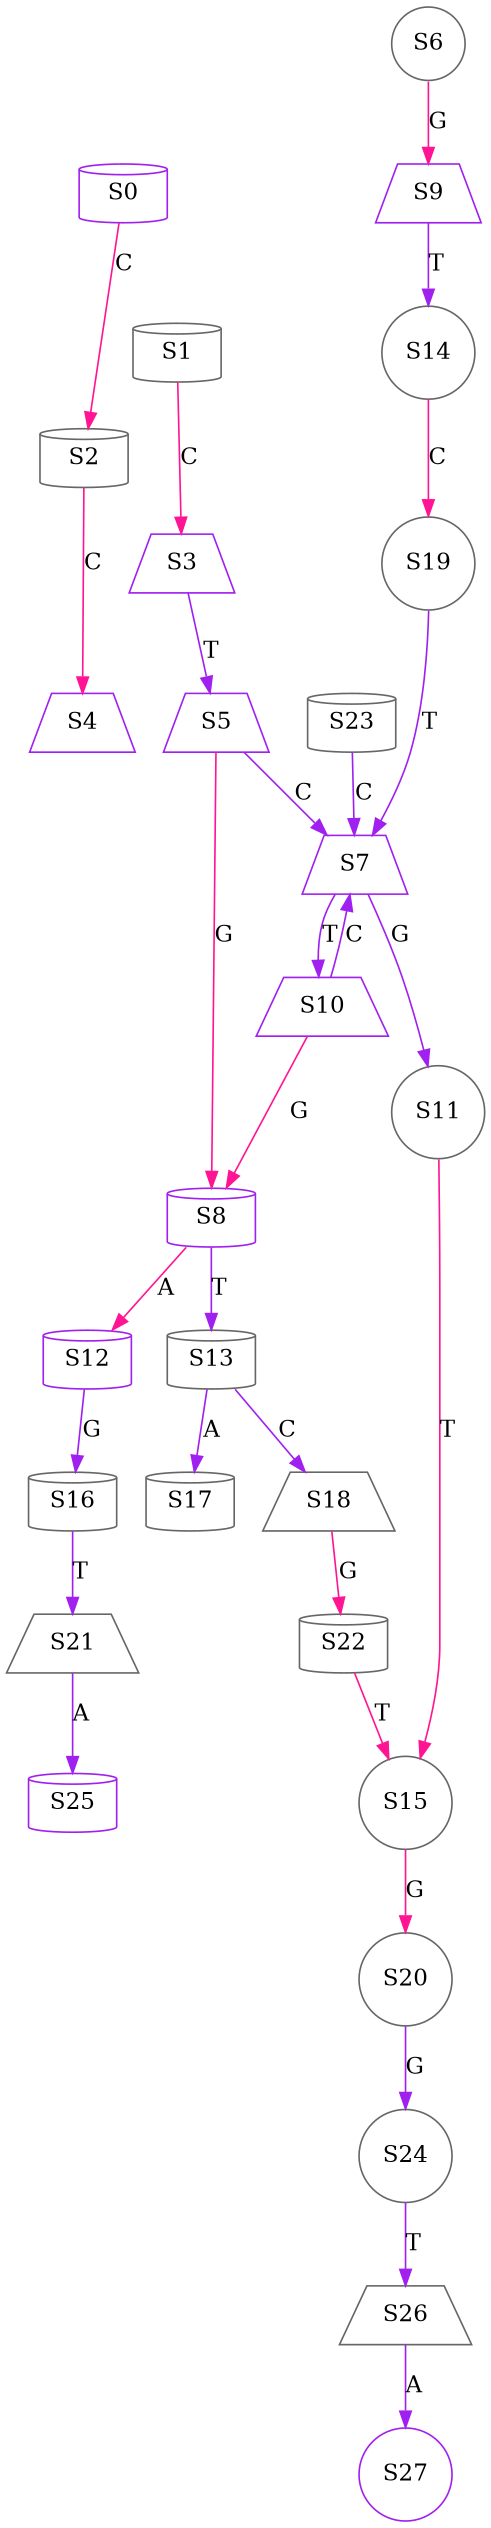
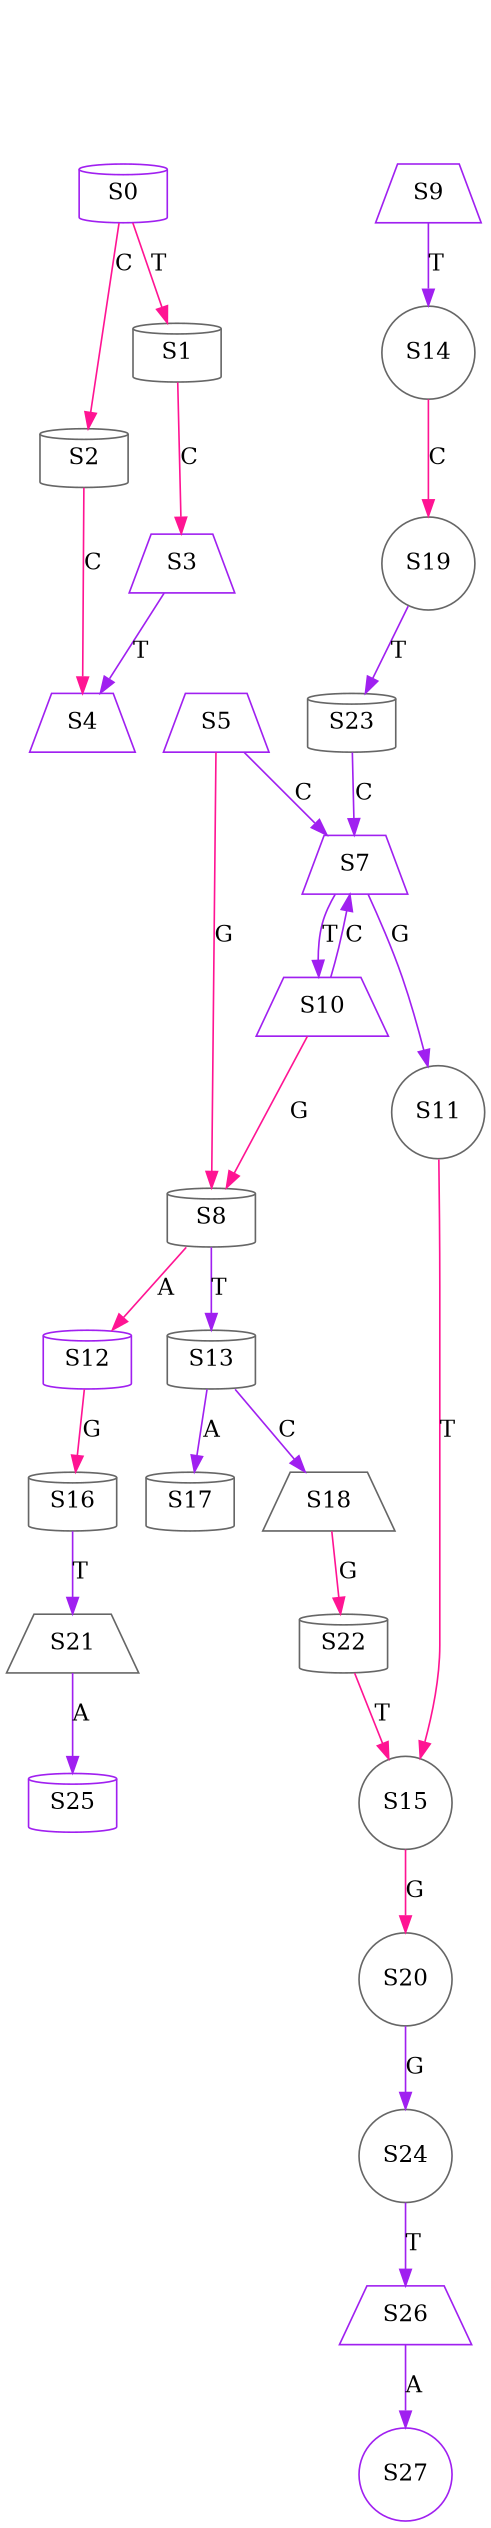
node "S6": removed
edge "S0" -> "S1": added, label "T"
edge "S3" -> "S5": now "S3" -> "S4"
edge "S19" -> "S7": now "S19" -> "S23"
node "S8": color purple -> gray40
edge "S12" -> "S16": color purple -> deeppink
node "S26": color gray40 -> purple
